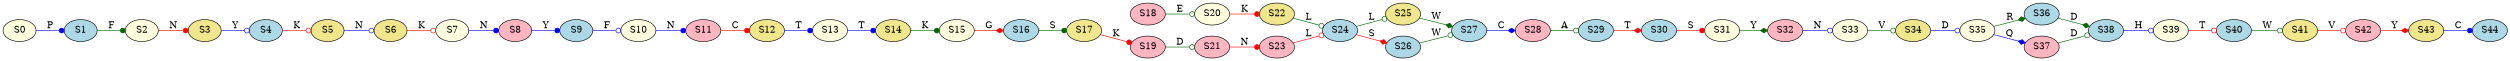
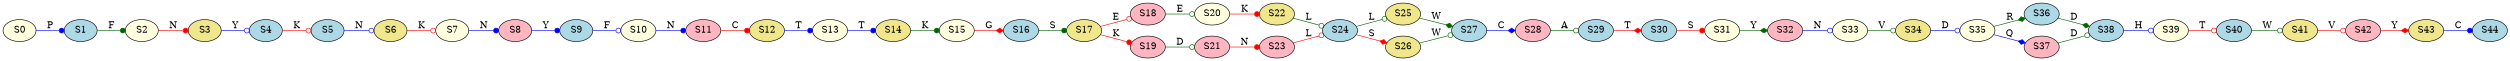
edge "S17" -> "S18": added, label "E"
node "S5": fillcolor khaki -> lightblue
node "S26": fillcolor lightblue -> khaki
